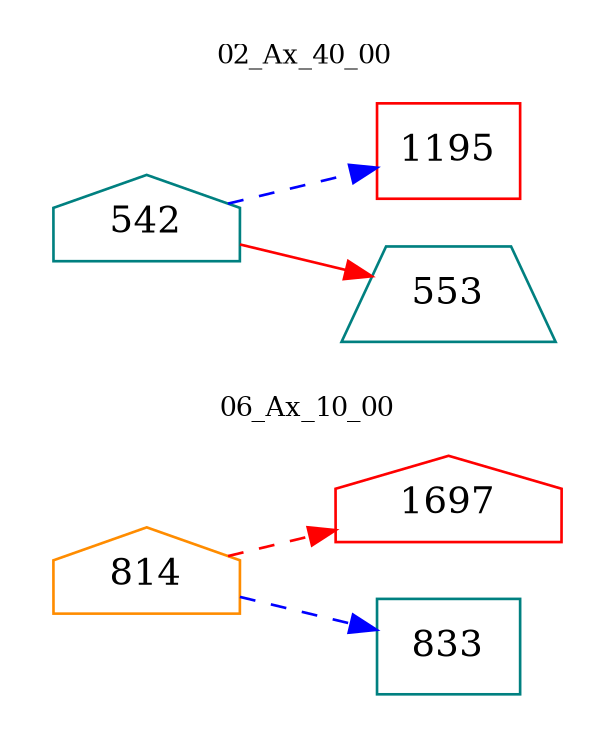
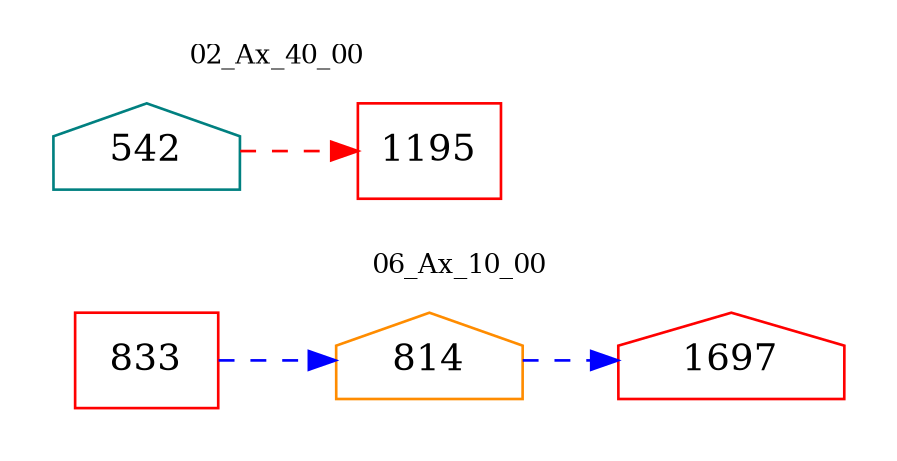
edge "542" -> "1195": color blue -> red
node "553": removed
edge "814" -> "1697": color red -> blue
edge "814" -> "833": reversed
node "833": color teal -> red
